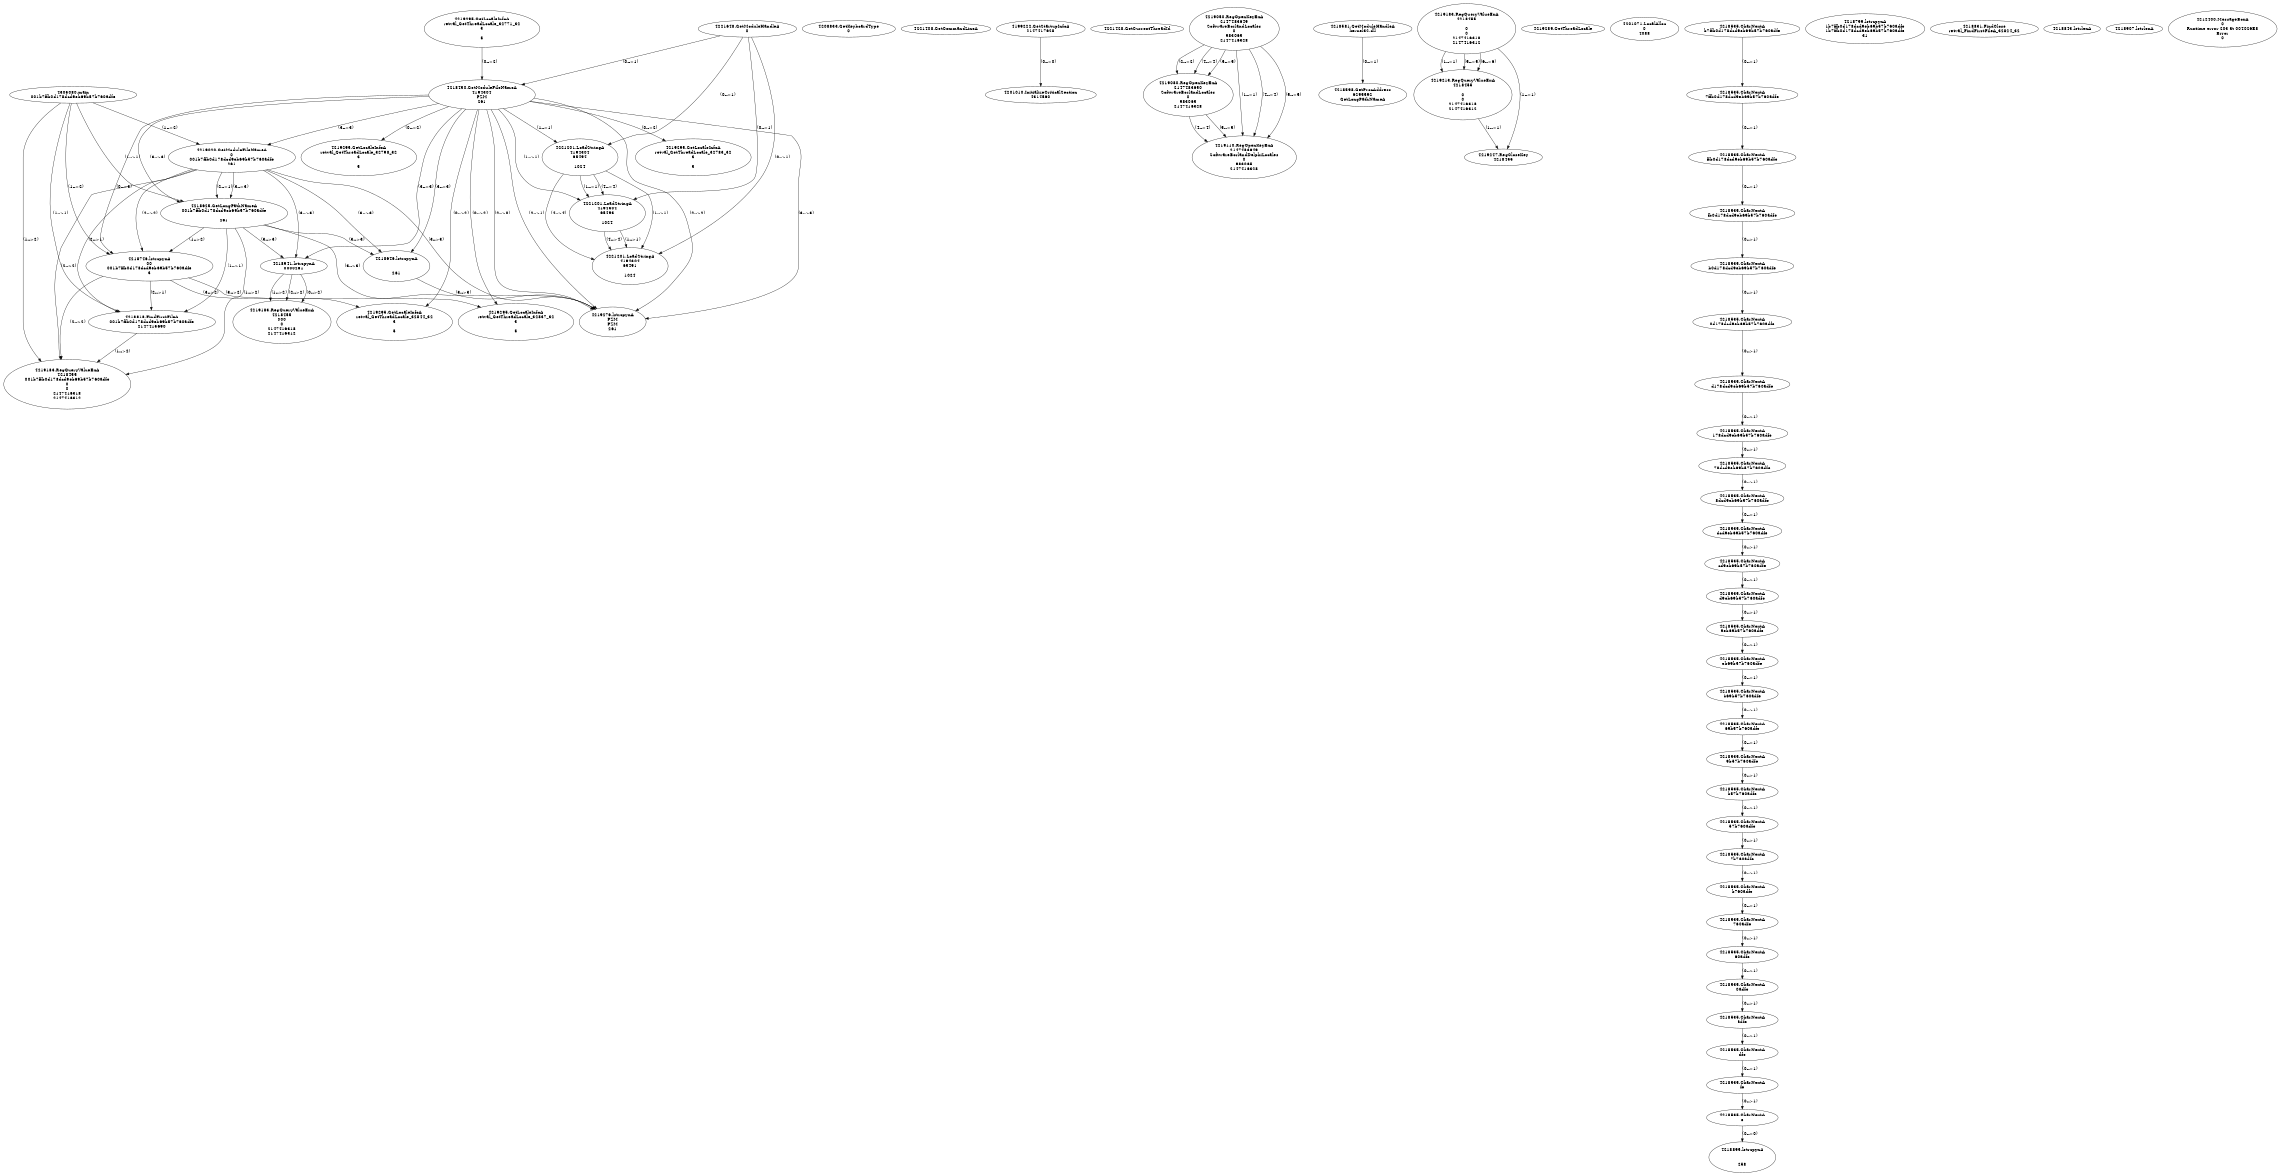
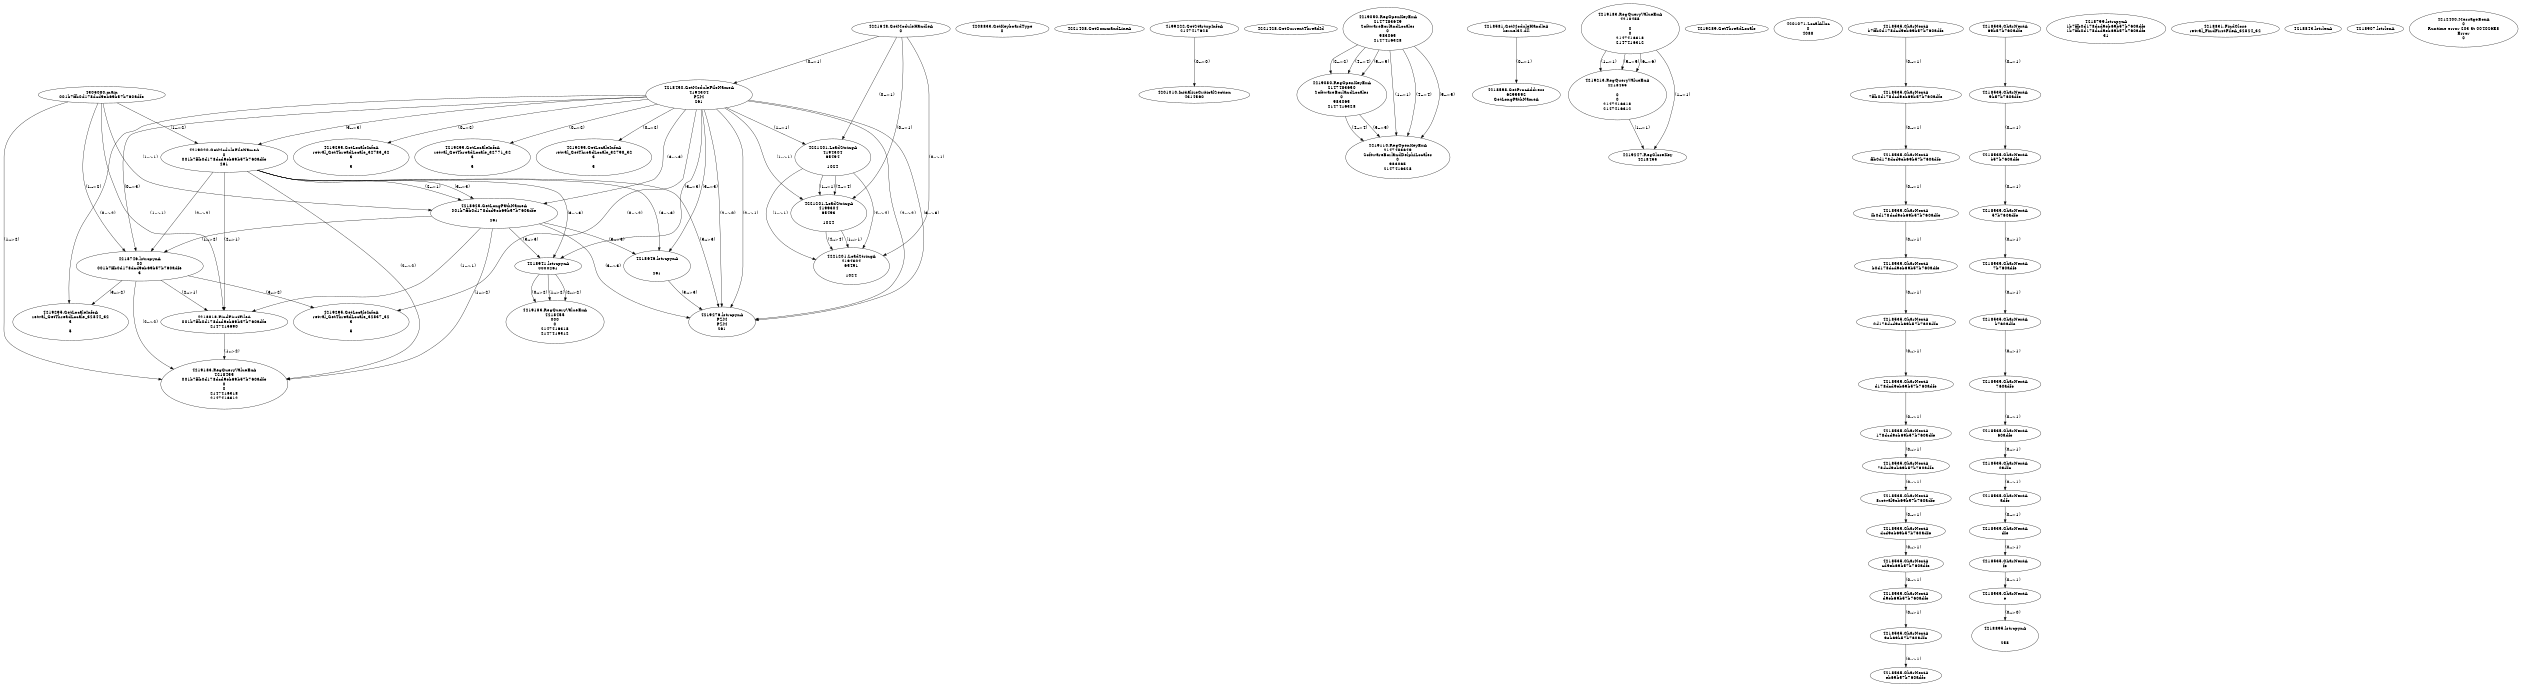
edge "4219295.GetLocaleInfoA retval_GetThreadLocale_32771_32 3 5" -> "4218450.GetModuleFileNameA 4194304 PZM 261": reversed
node "4221201.LoadStringA 4194304 65493 1024": label "4221201.LoadStringA 4194304 65493 1024" -> "4221201.LoadStringA 4199304 65493 1024"
node "4218535.CharNextA 8dcd9eb69b57b760adfe": label "4218535.CharNextA 8dcd9eb69b57b760adfe" -> "4218535.CharNextA 8retval9eb69b57b760adfe"
node "4218535.CharNextA b69b57b760adfe": removed
